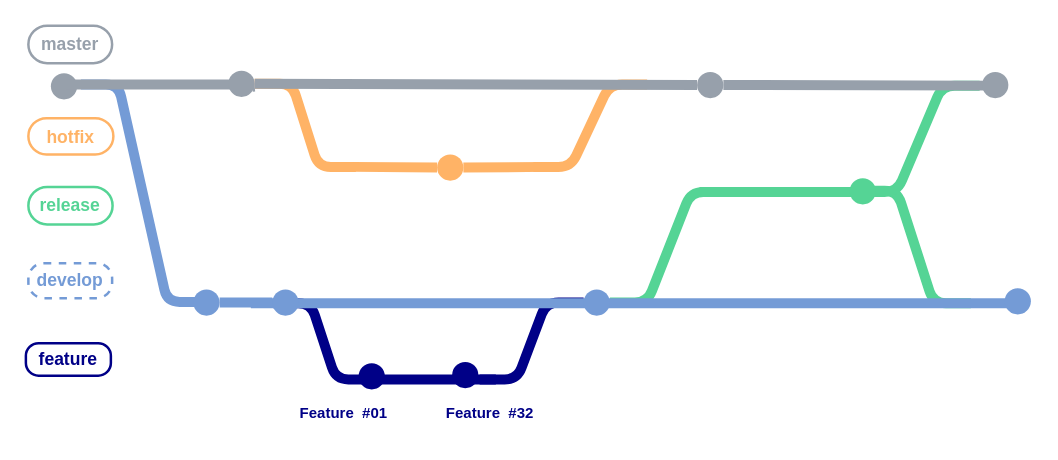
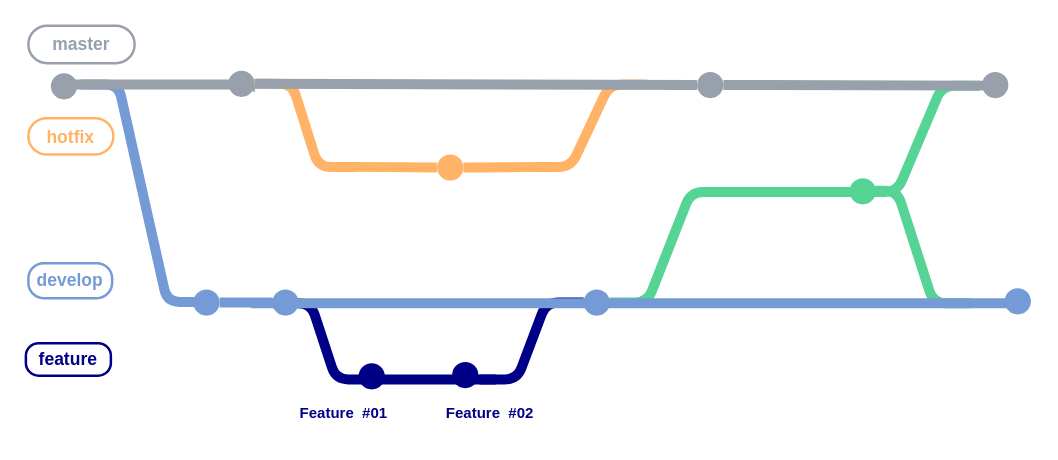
node "master": size 84x38 -> 106x38
node "release": removed
node "develop": style dashed -> solid
node "Feature #32": label "Feature #32" -> "Feature #02"
